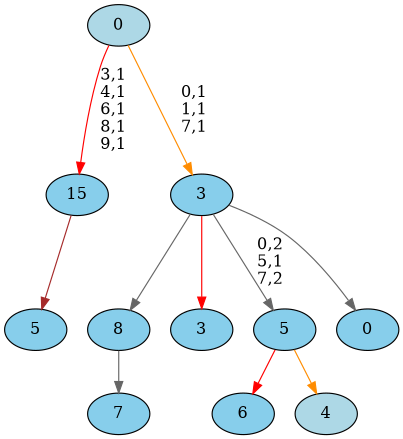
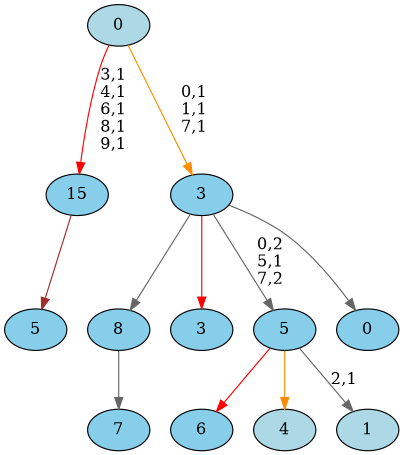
node "1": added
